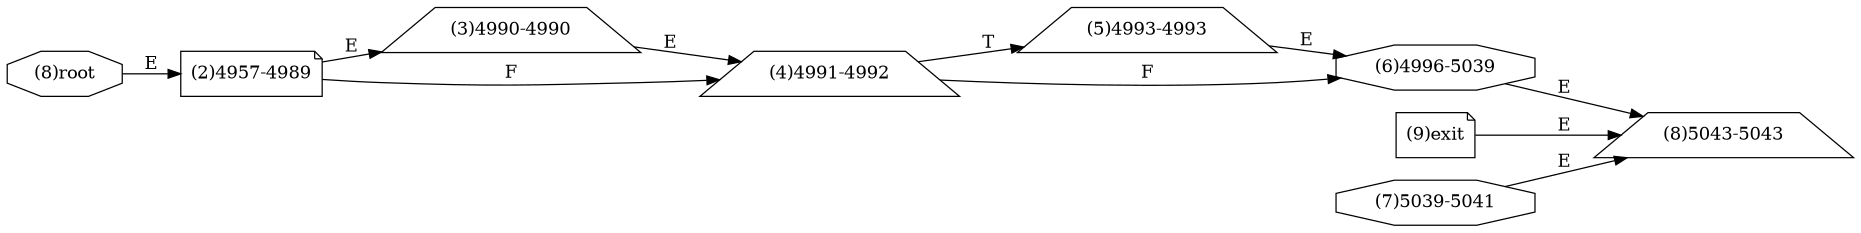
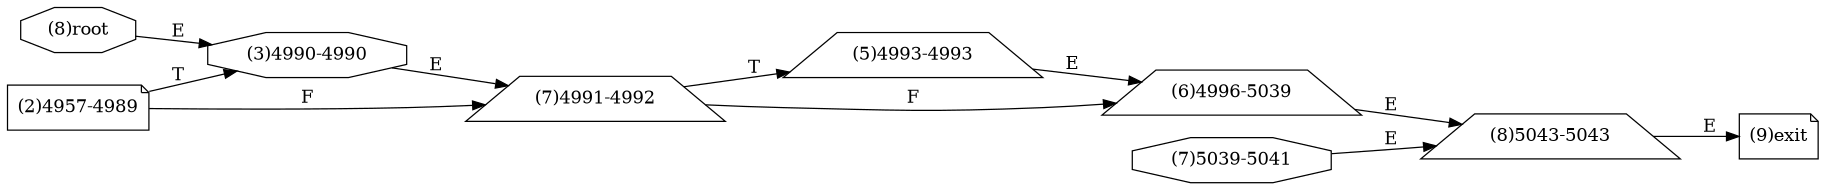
node "(3)4990-4990": shape trapezium -> octagon
edge "(2)4957-4989" -> "(3)4990-4990": label "E" -> "T"
node "(6)4996-5039": shape octagon -> trapezium
edge "(8)root" -> "(2)4957-4989": now "(8)root" -> "(3)4990-4990"
node "(4)4991-4992": label "(4)4991-4992" -> "(7)4991-4992"
edge "(9)exit" -> "(8)5043-5043": reversed
